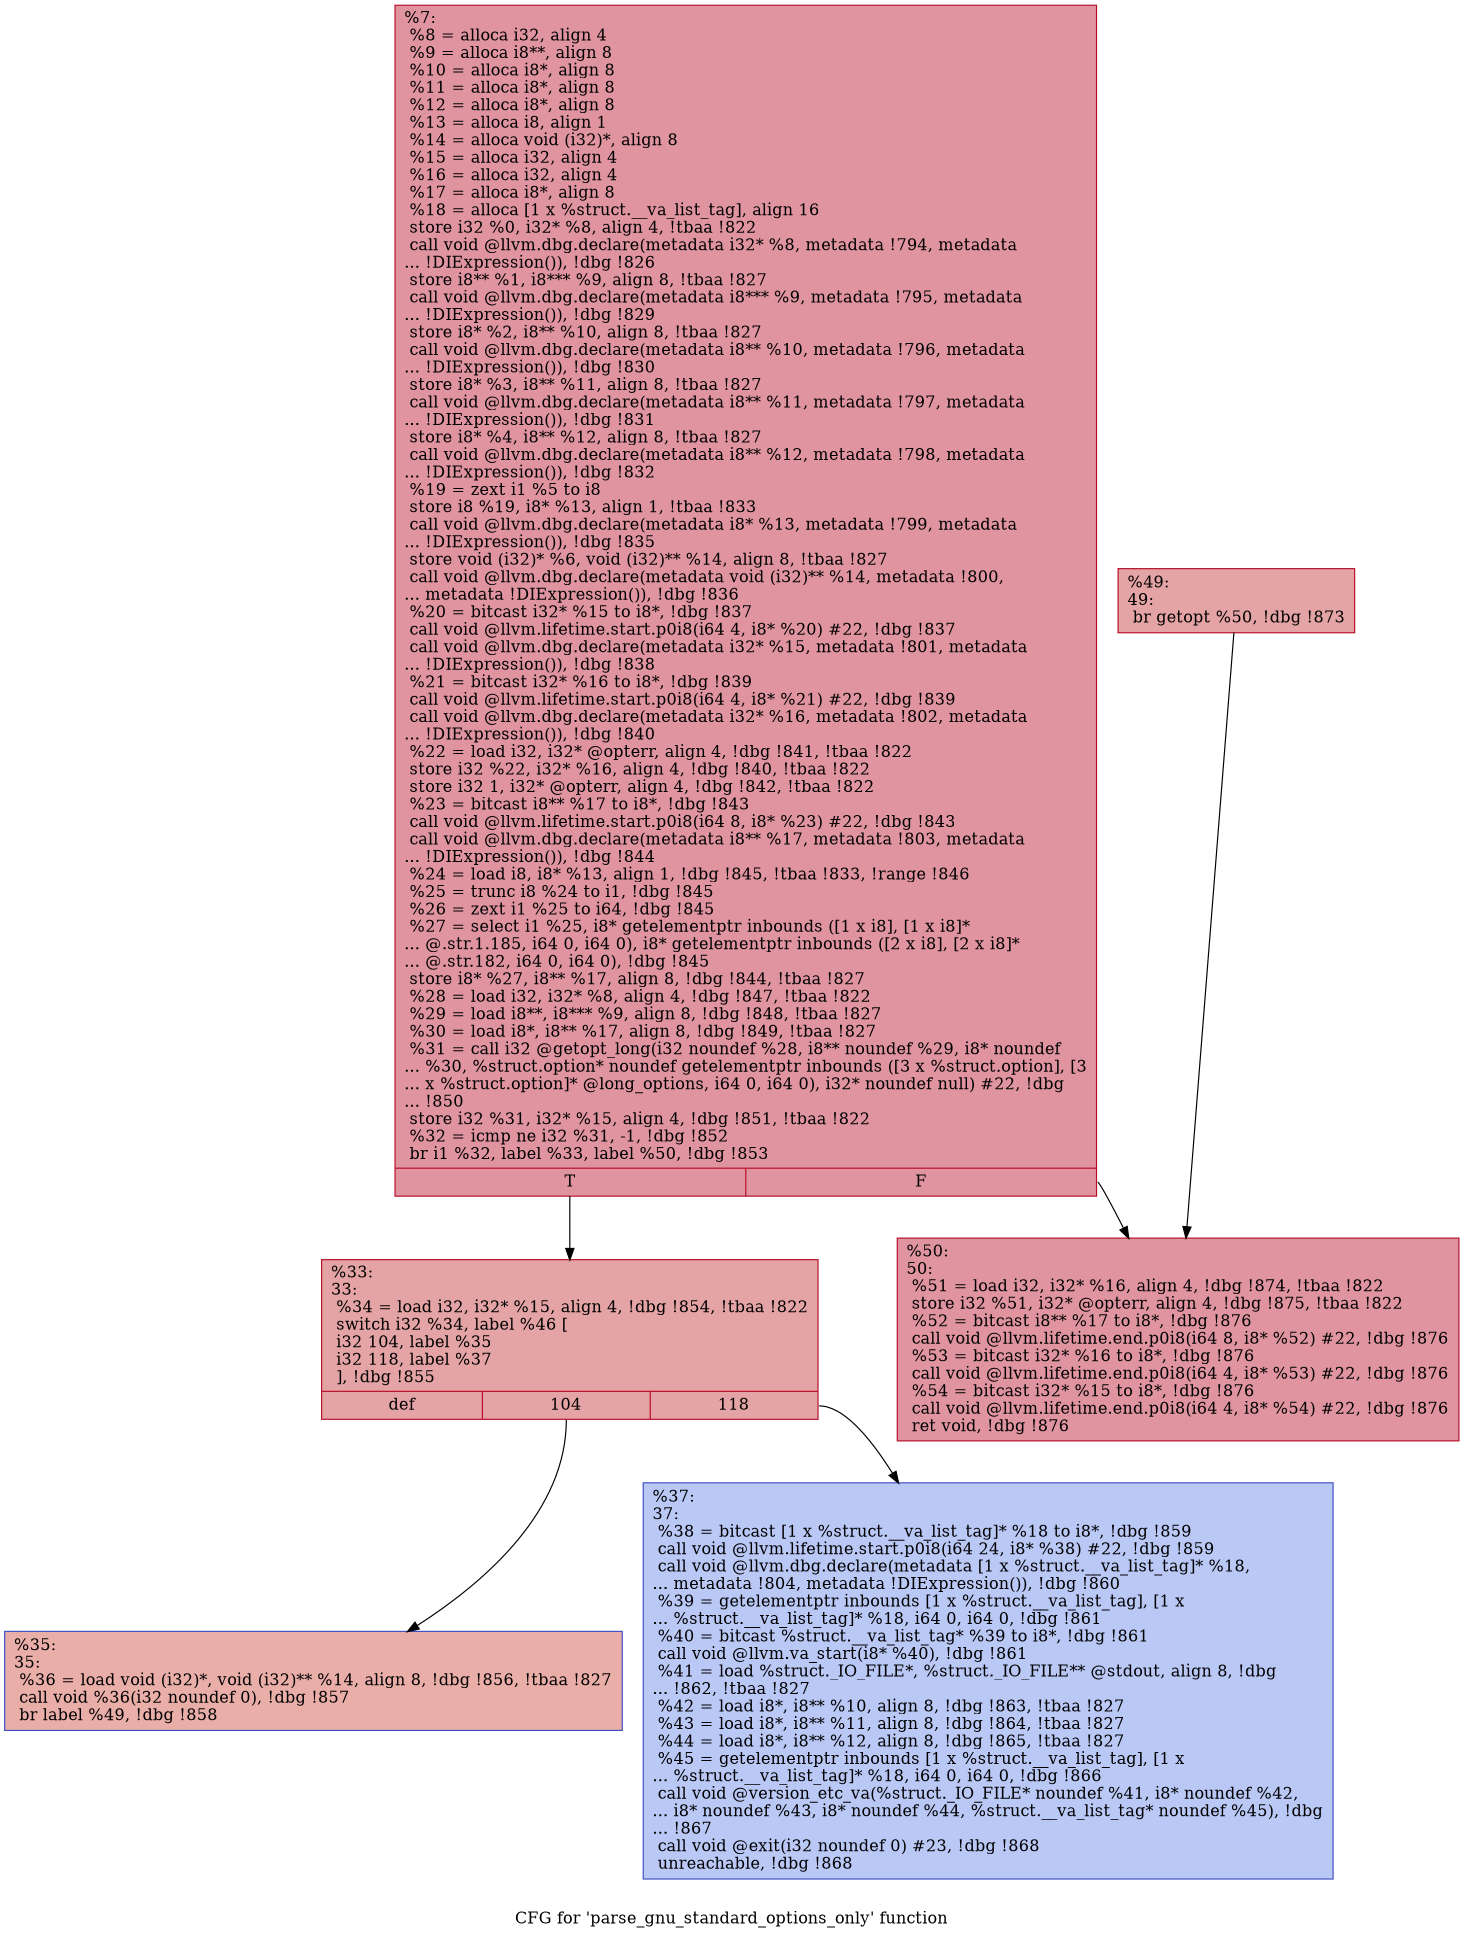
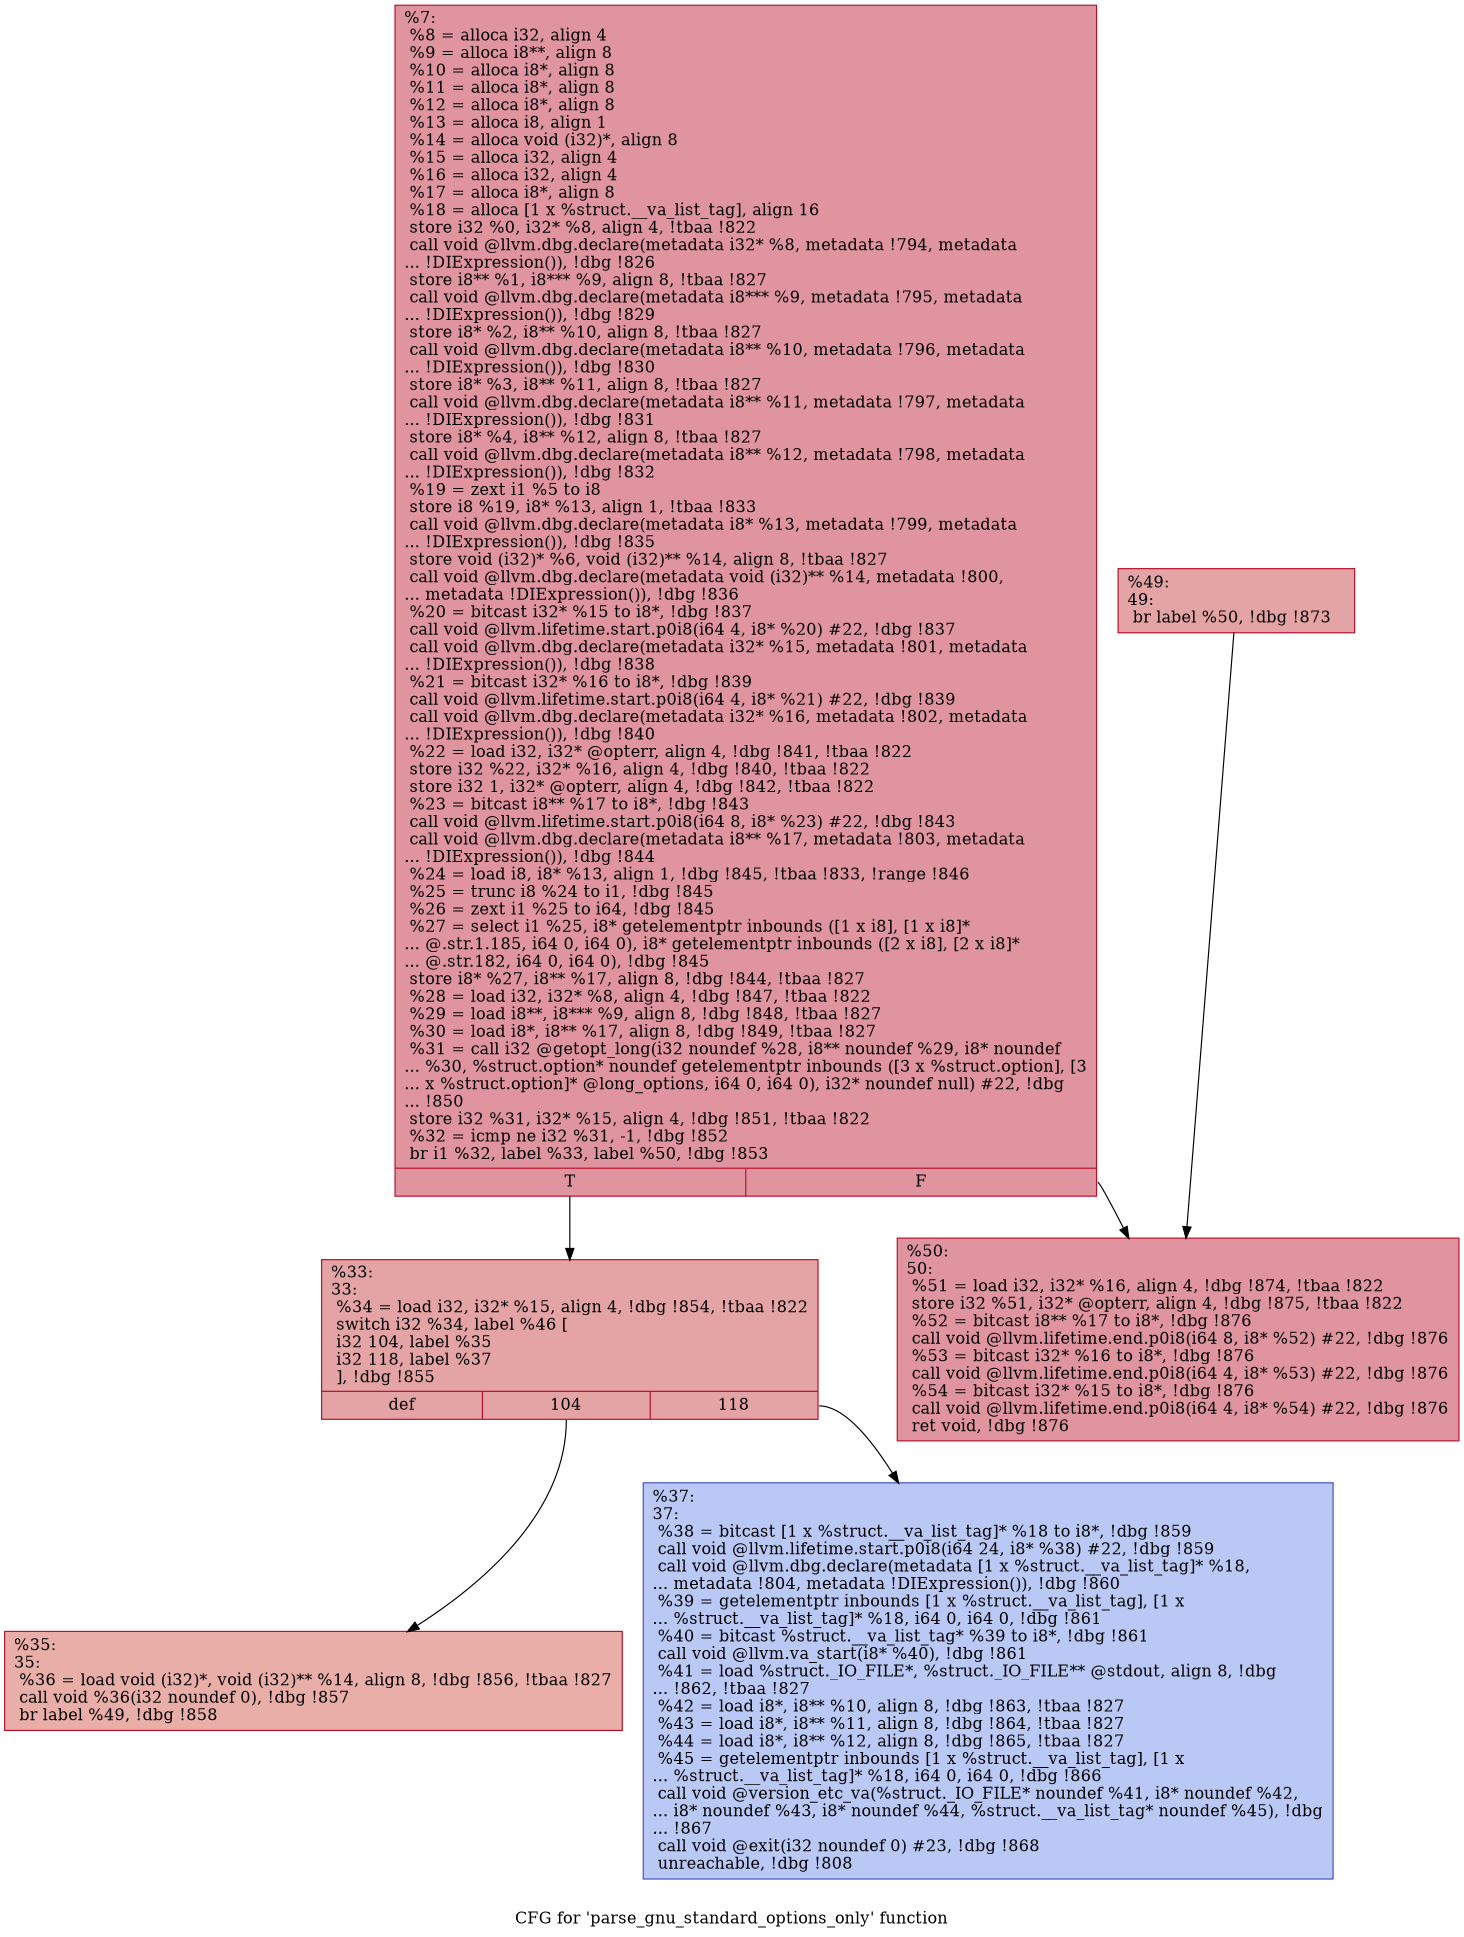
node "%49:": text "br getopt %50, !dbg !873" -> "br label %50, !dbg !873"
node "%35:": color #3d50c3ff -> #b70d28ff
node "%37:": text "unreachable, !dbg !868" -> "unreachable, !dbg !808"
